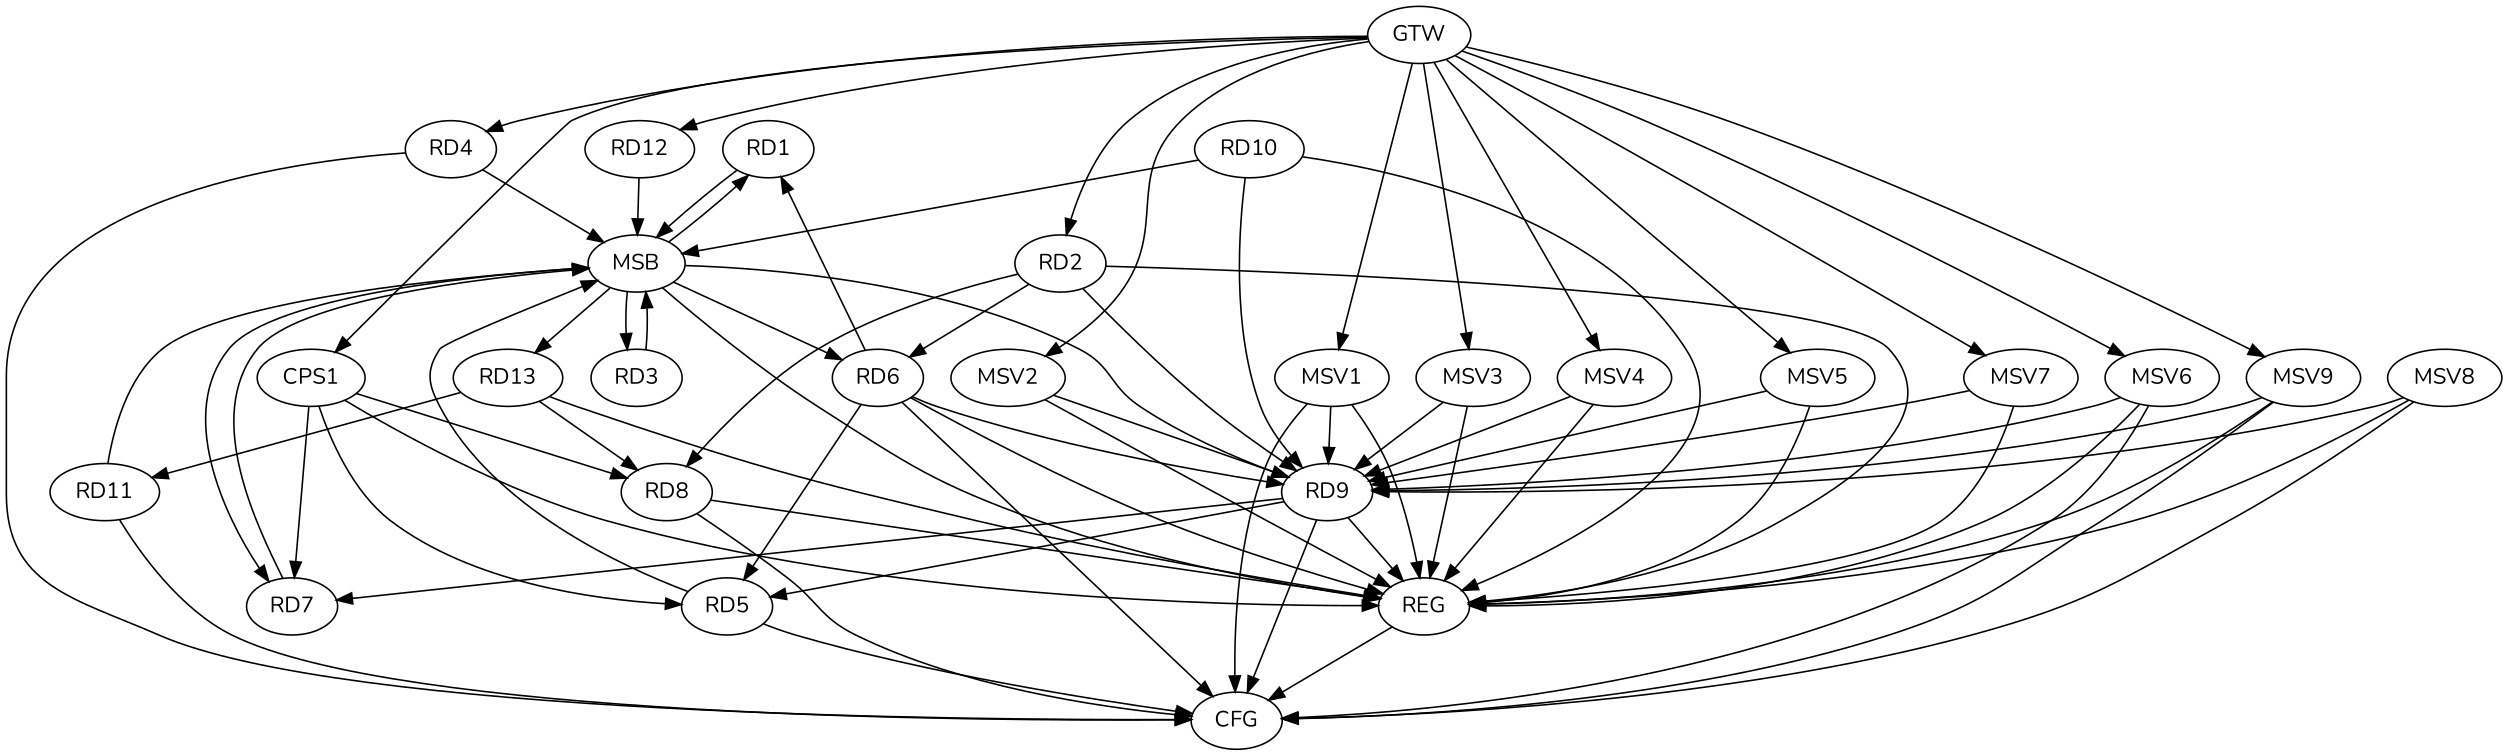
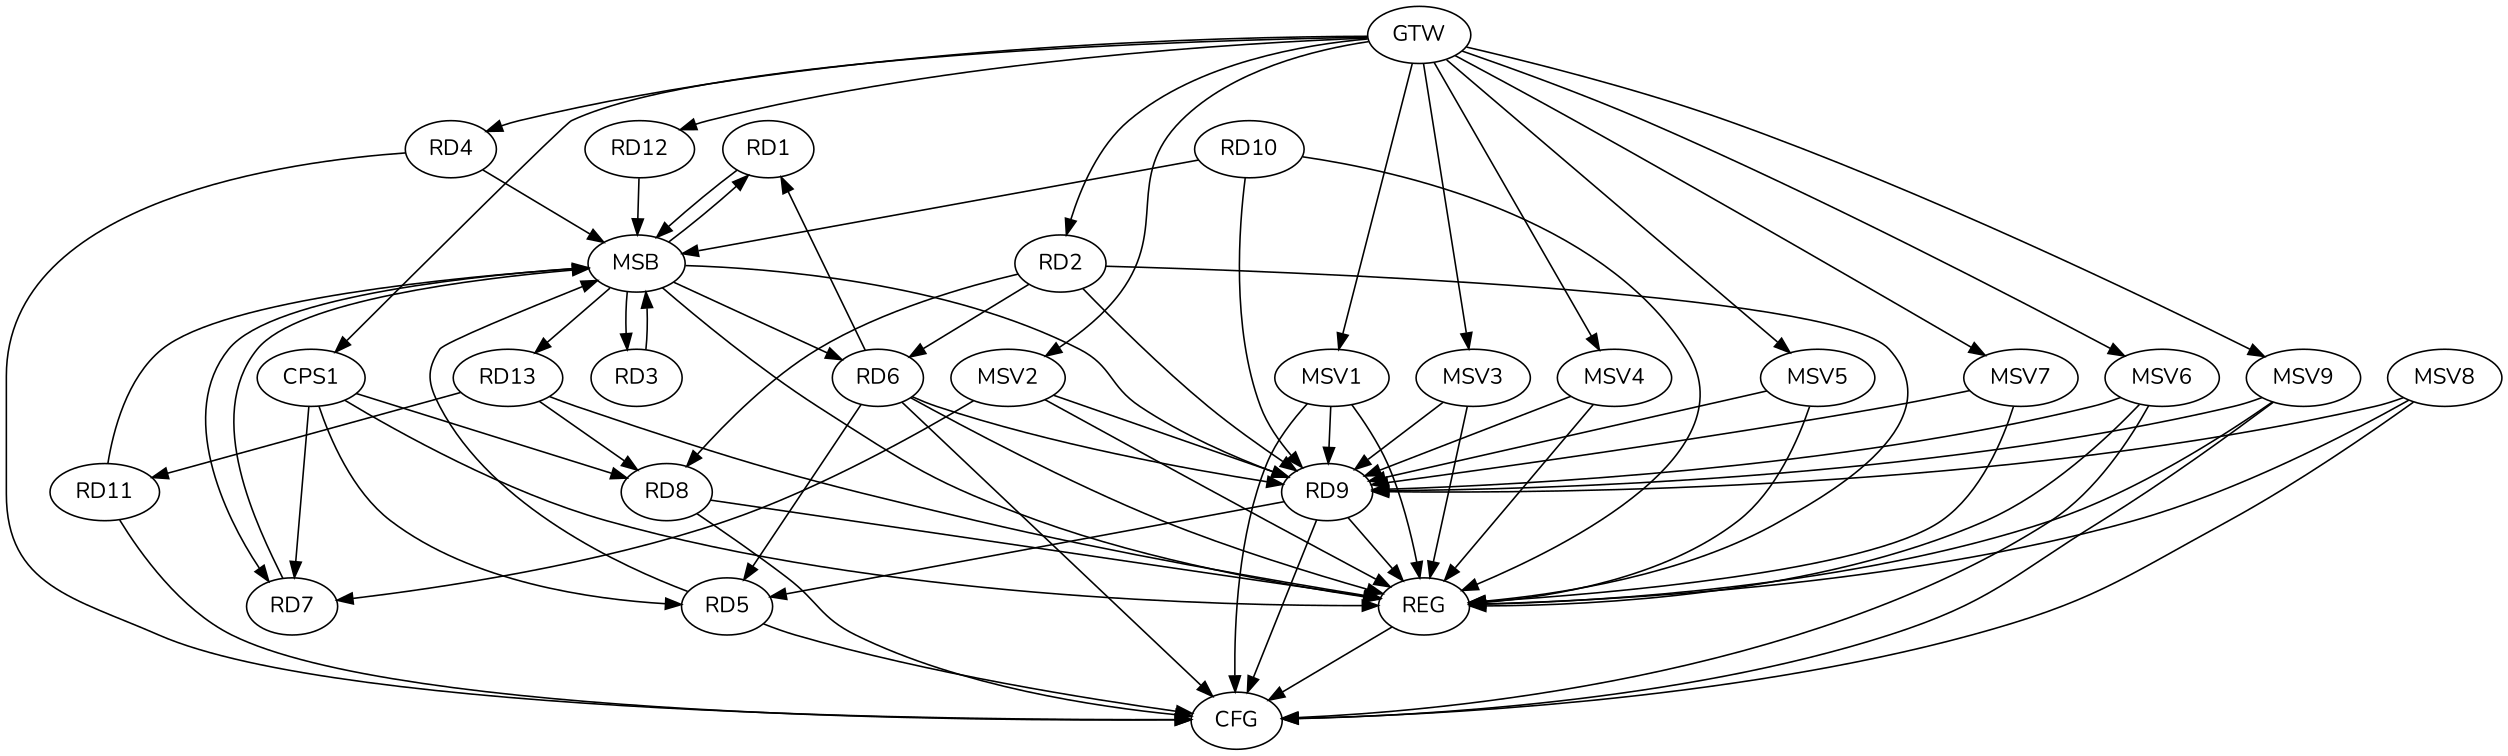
edge "RD9" -> "RD7": now "MSV2" -> "RD7"
